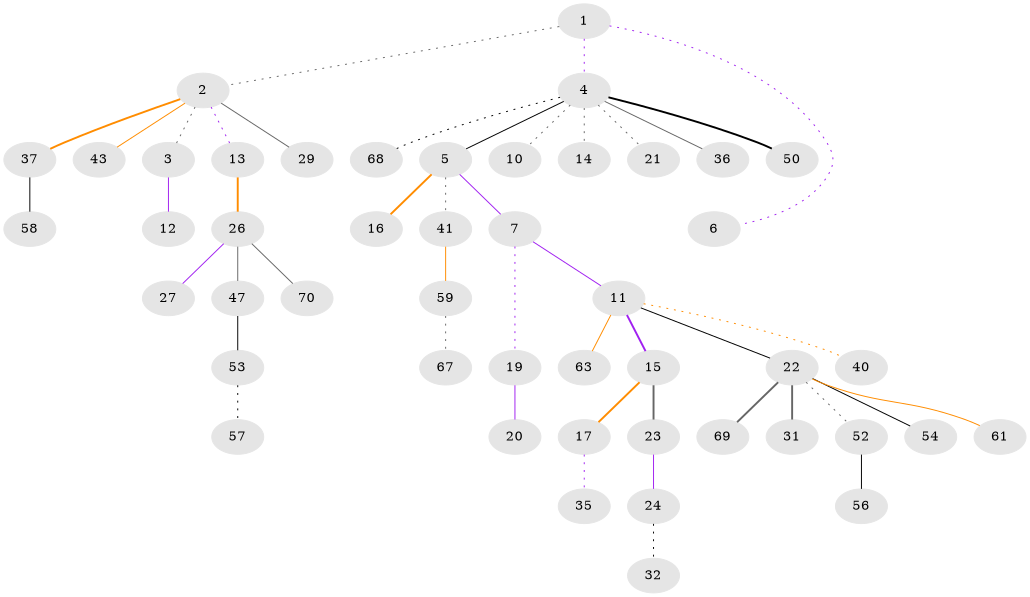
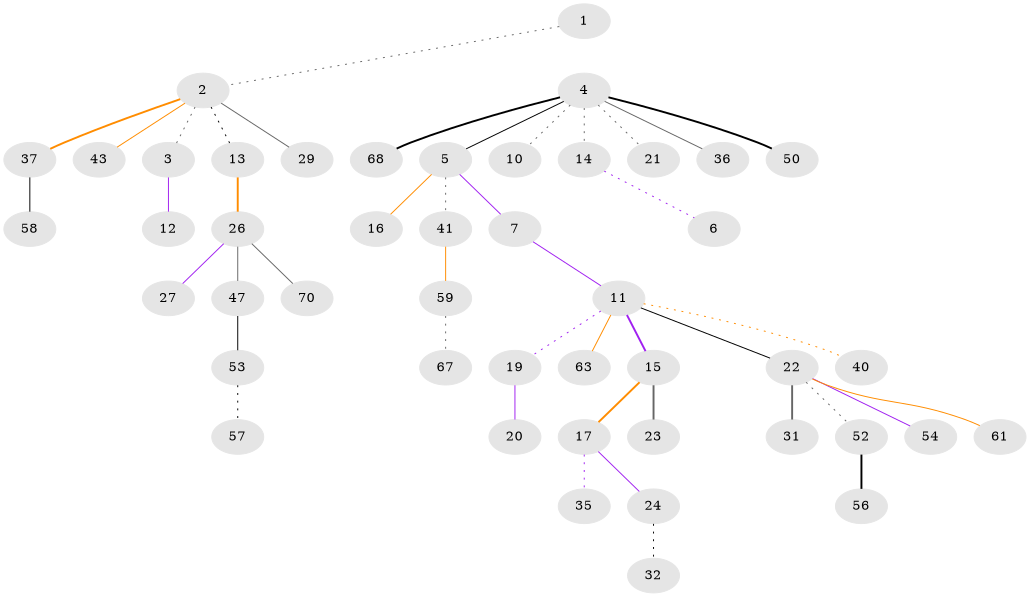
edge "1" -- "4": removed
edge "1" -- "6": now "14" -- "6"
edge "4" -- "68": style dotted -> bold
edge "2" -- "13": color purple -> black
edge "5" -- "16": style bold -> solid
edge "7" -- "19": now "11" -- "19"
edge "22" -- "54": color black -> purple
node "69": removed
edge "23" -- "24": now "17" -- "24"
edge "52" -- "56": style solid -> bold
